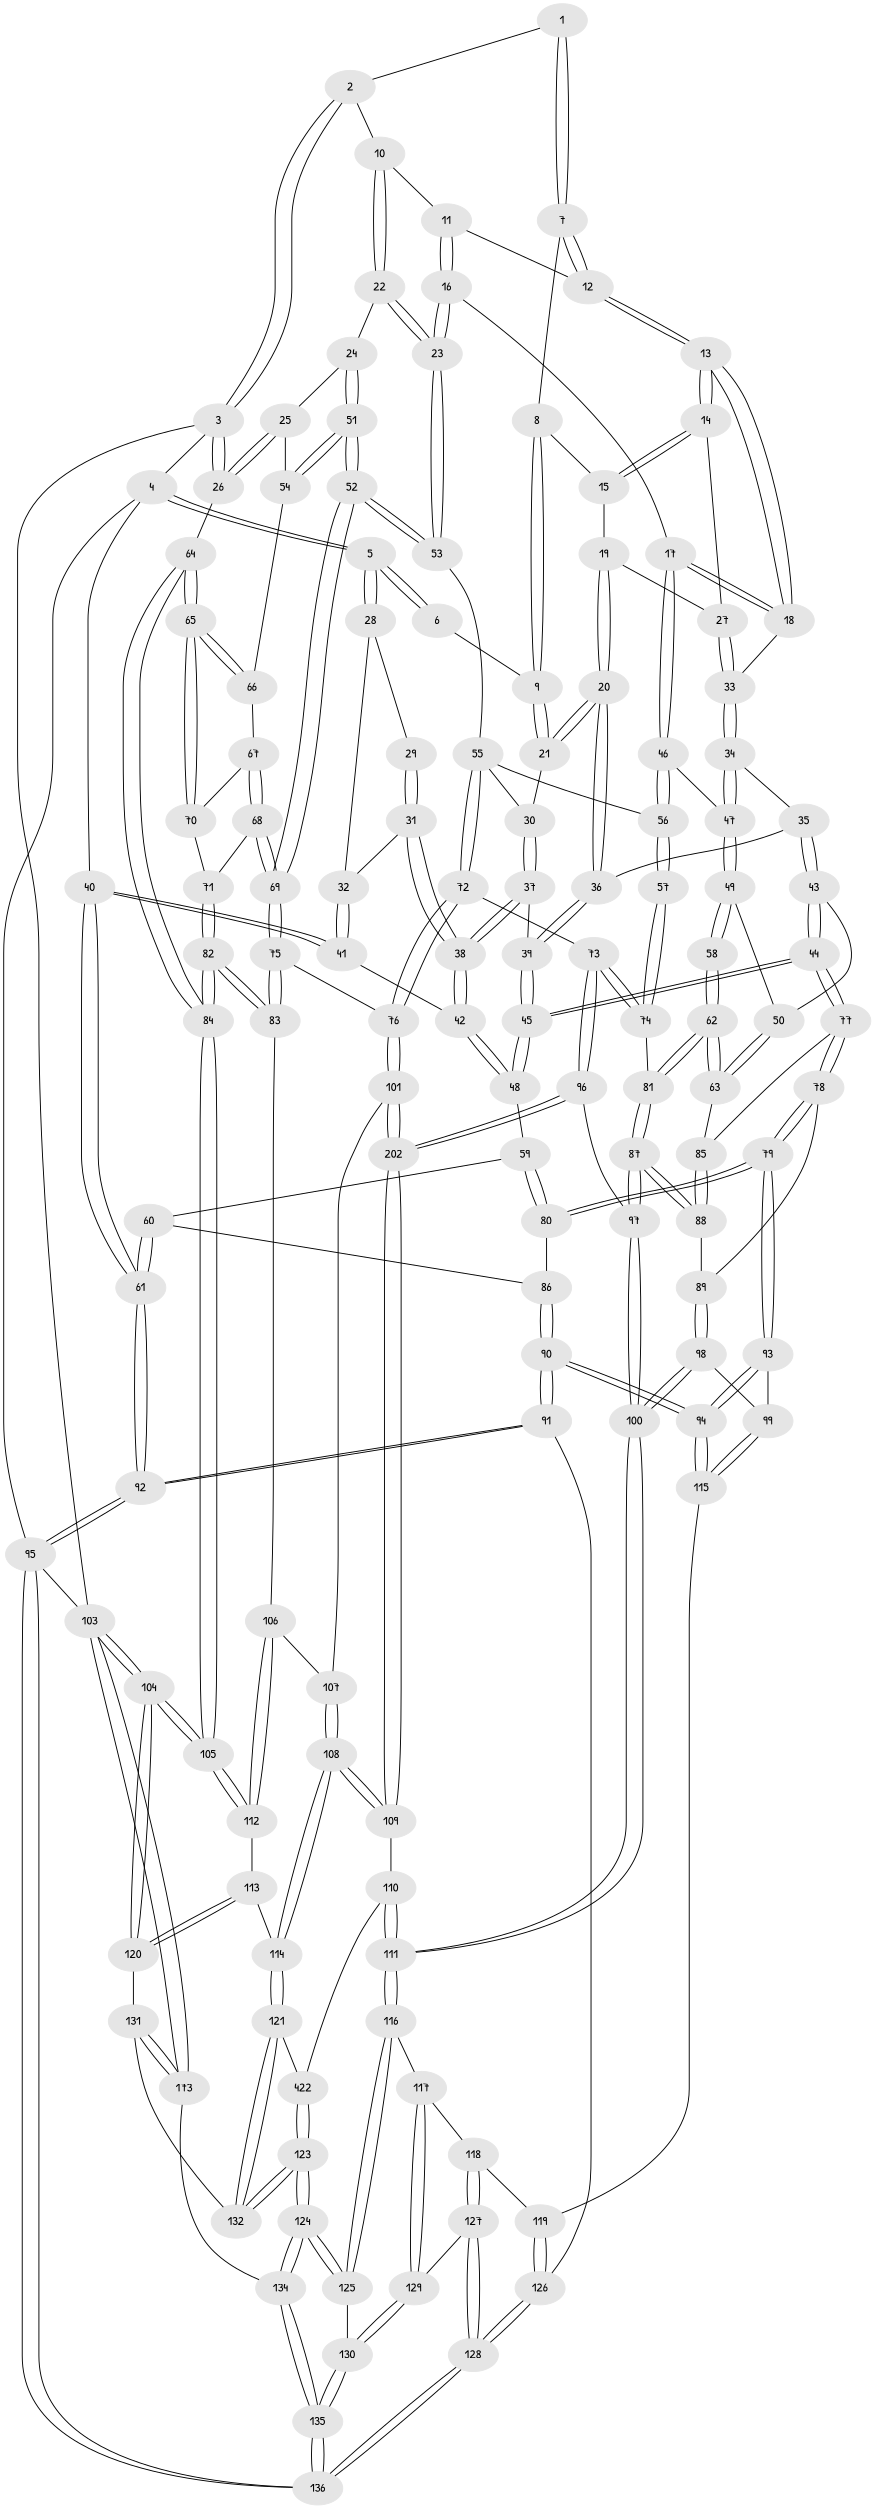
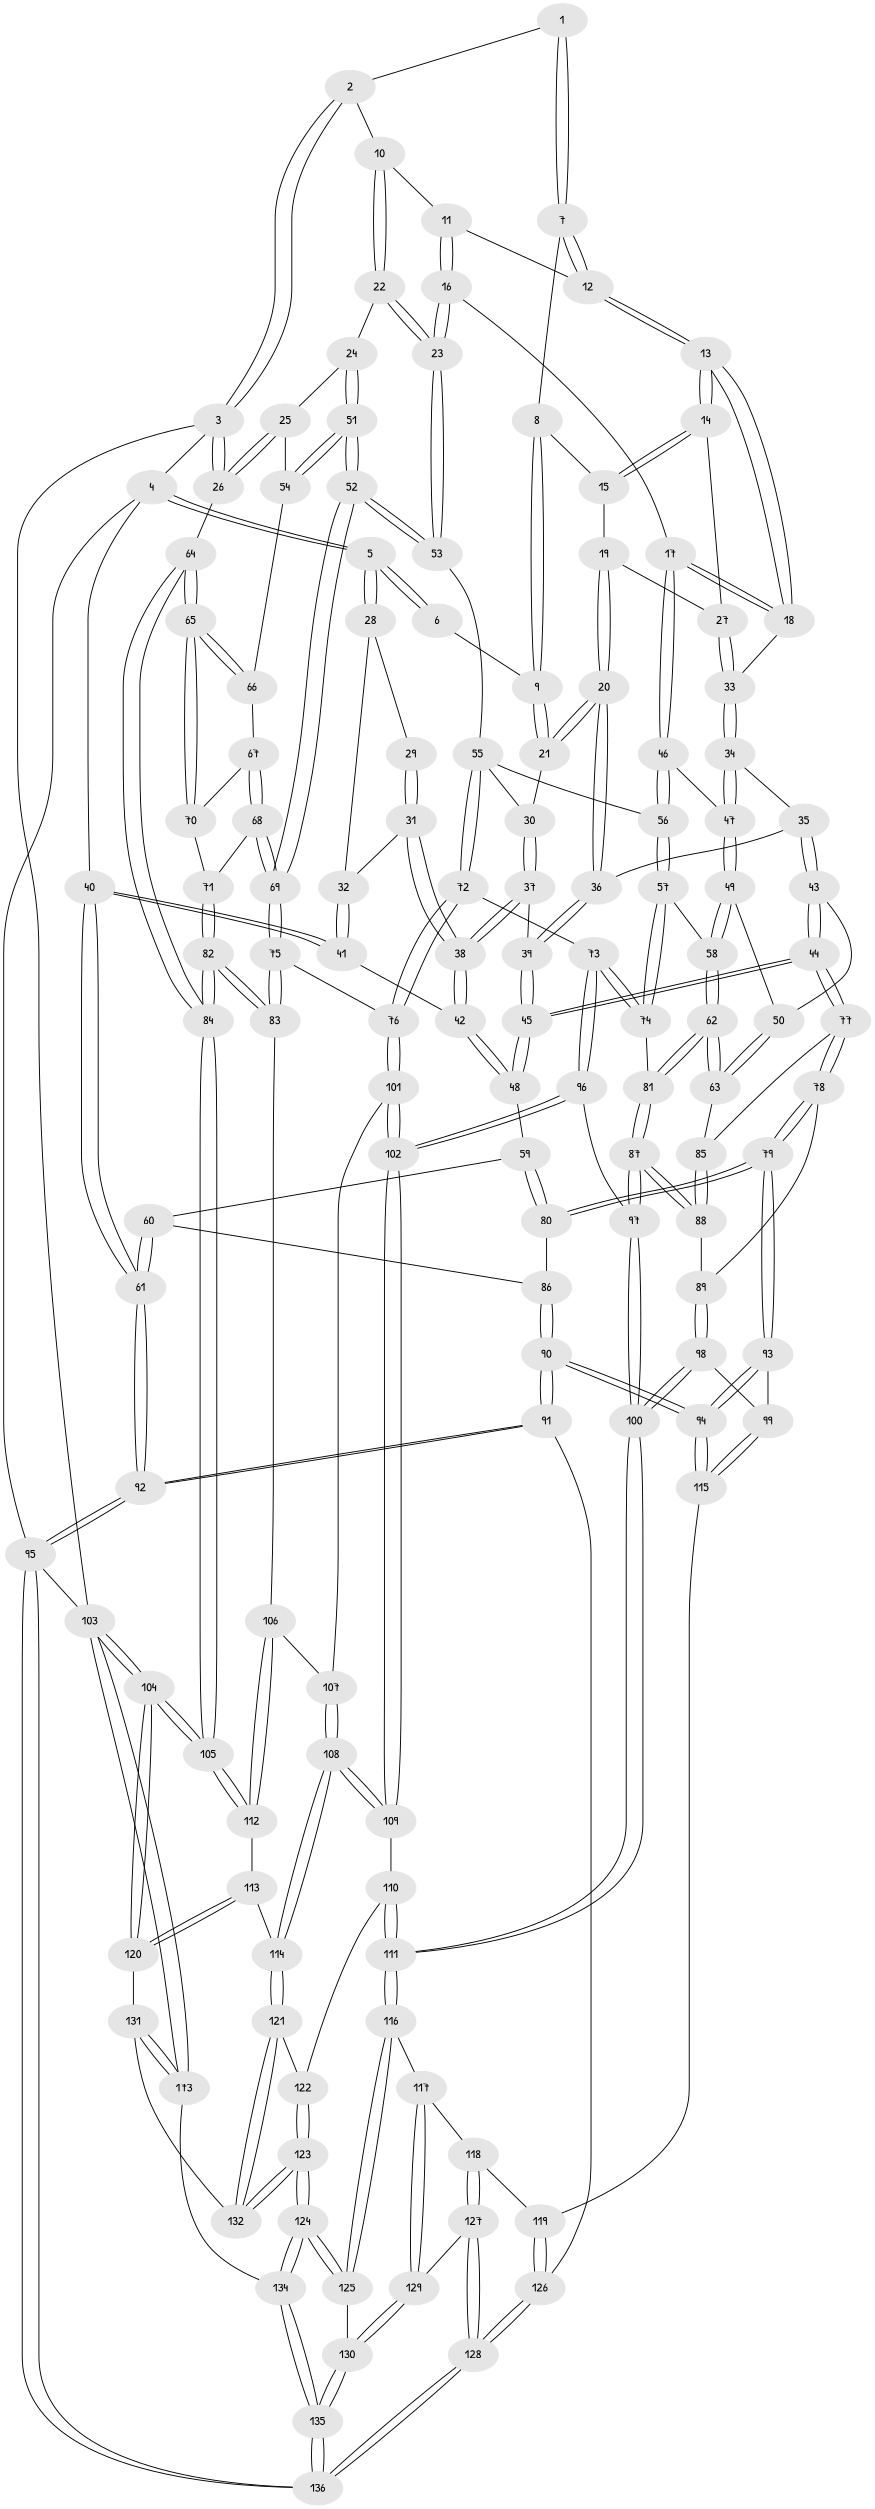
edge "57" -- "58": added
node "202": label "202" -> "102"
node "422": label "422" -> "122"
